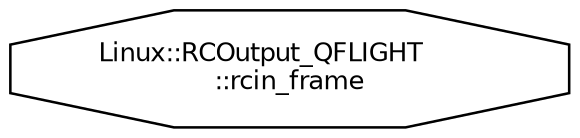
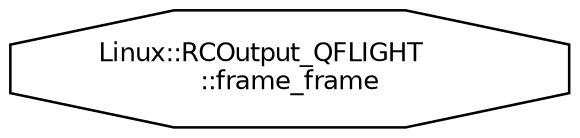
node "Linux::RCOutput_QFLIGHT ::rcin_frame": label "Linux::RCOutput_QFLIGHT ::rcin_frame" -> "Linux::RCOutput_QFLIGHT ::frame_frame"
